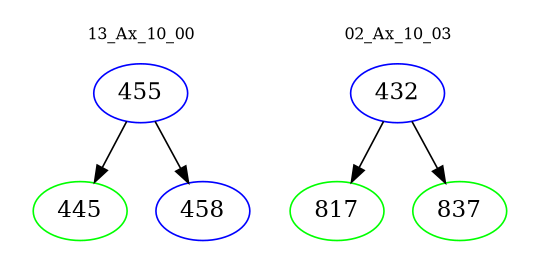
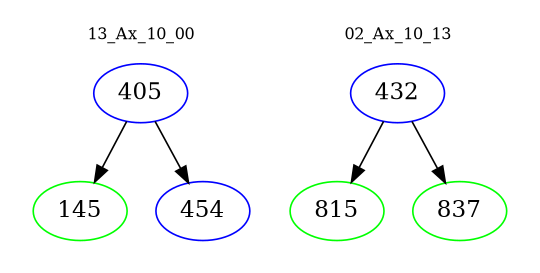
cluster "02_Ax_10_03": label "02_Ax_10_03" -> "02_Ax_10_13"
node "455": label "455" -> "405"
node "445": label "445" -> "145"
node "458": label "458" -> "454"
node "817": label "817" -> "815"
